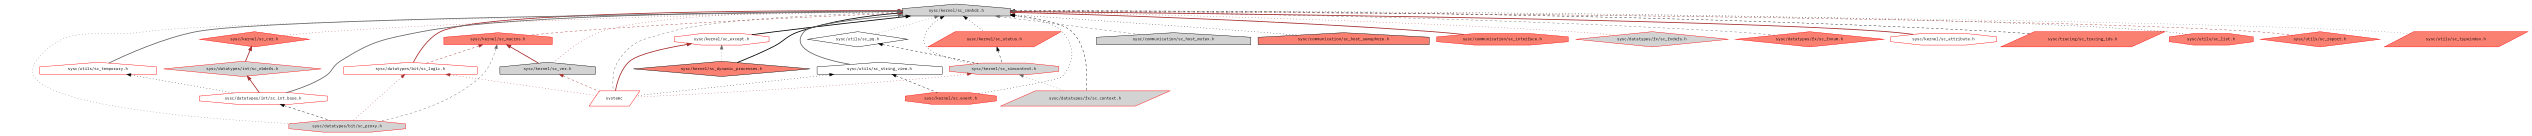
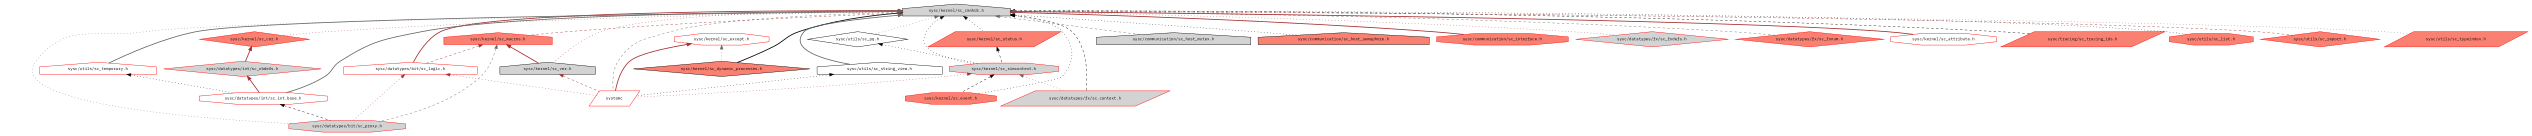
edge "sysc/kernel/sc_except.h" -> "sysc/kernel/sc_cmnhdr.h": removed
edge "sysc/kernel/sc_simcontext.h" -> "sysc/utils/sc_pq.h": style dashed -> dotted
edge "sysc/kernel/sc_event.h" -> "sysc/utils/sc_string_view.h": now "sysc/kernel/sc_event.h" -> "sysc/kernel/sc_simcontext.h"
